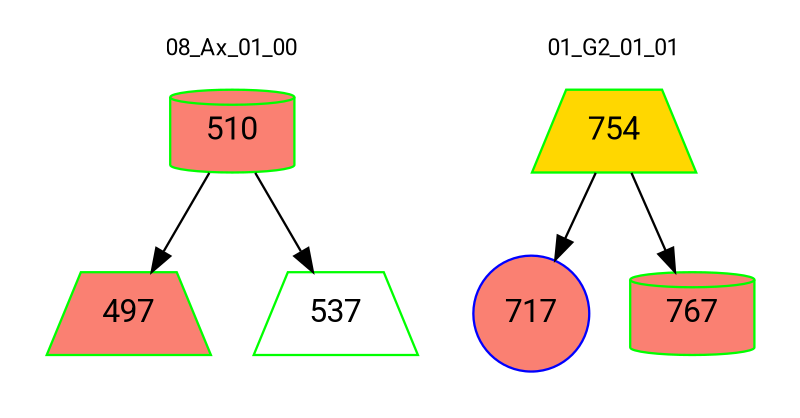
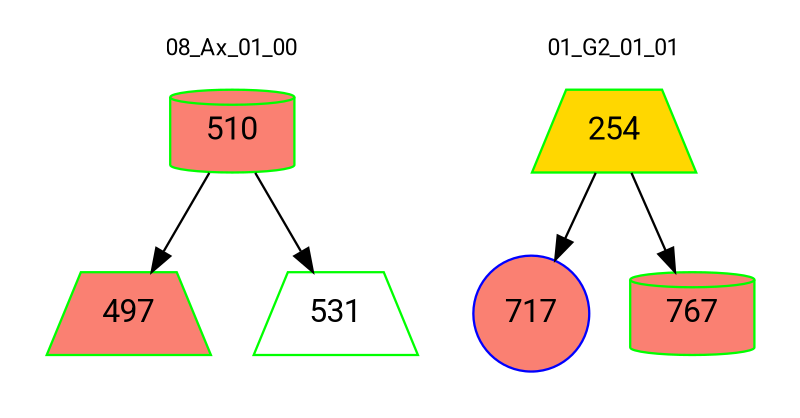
node "754": label "754" -> "254"
node "537": label "537" -> "531"
